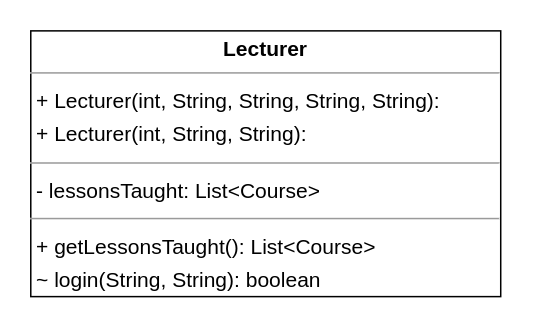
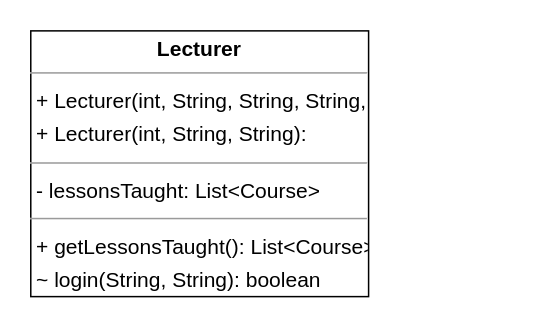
node "Lecturer + Lecturer(int, String, String, String, String): + Lecturer(int, String, String): - lessonsTaught: List<Course> + getLessonsTaught(): List<Course> ~ login(String, String): boolean": size 470x266 -> 338x266
